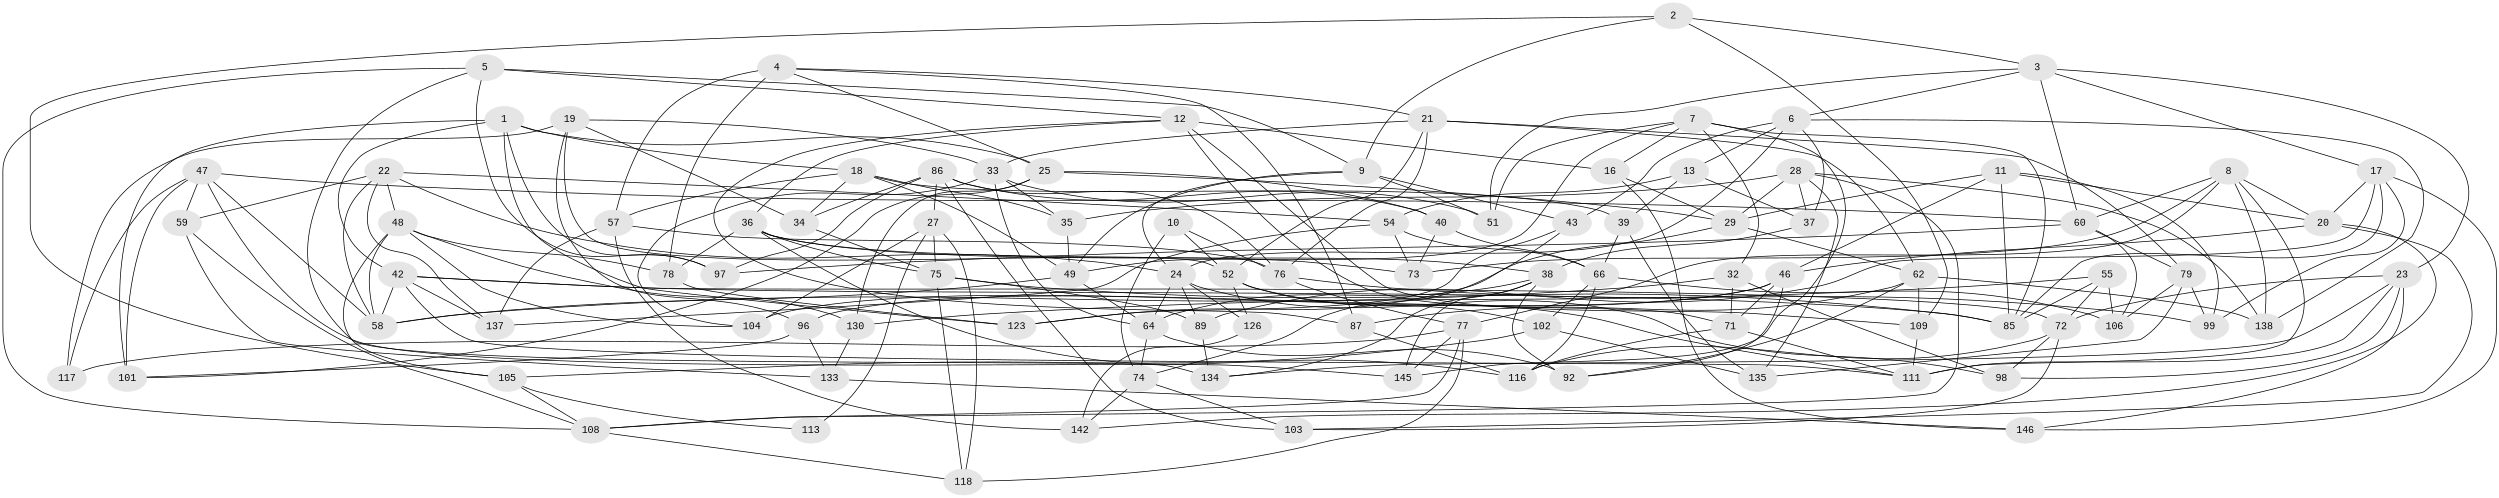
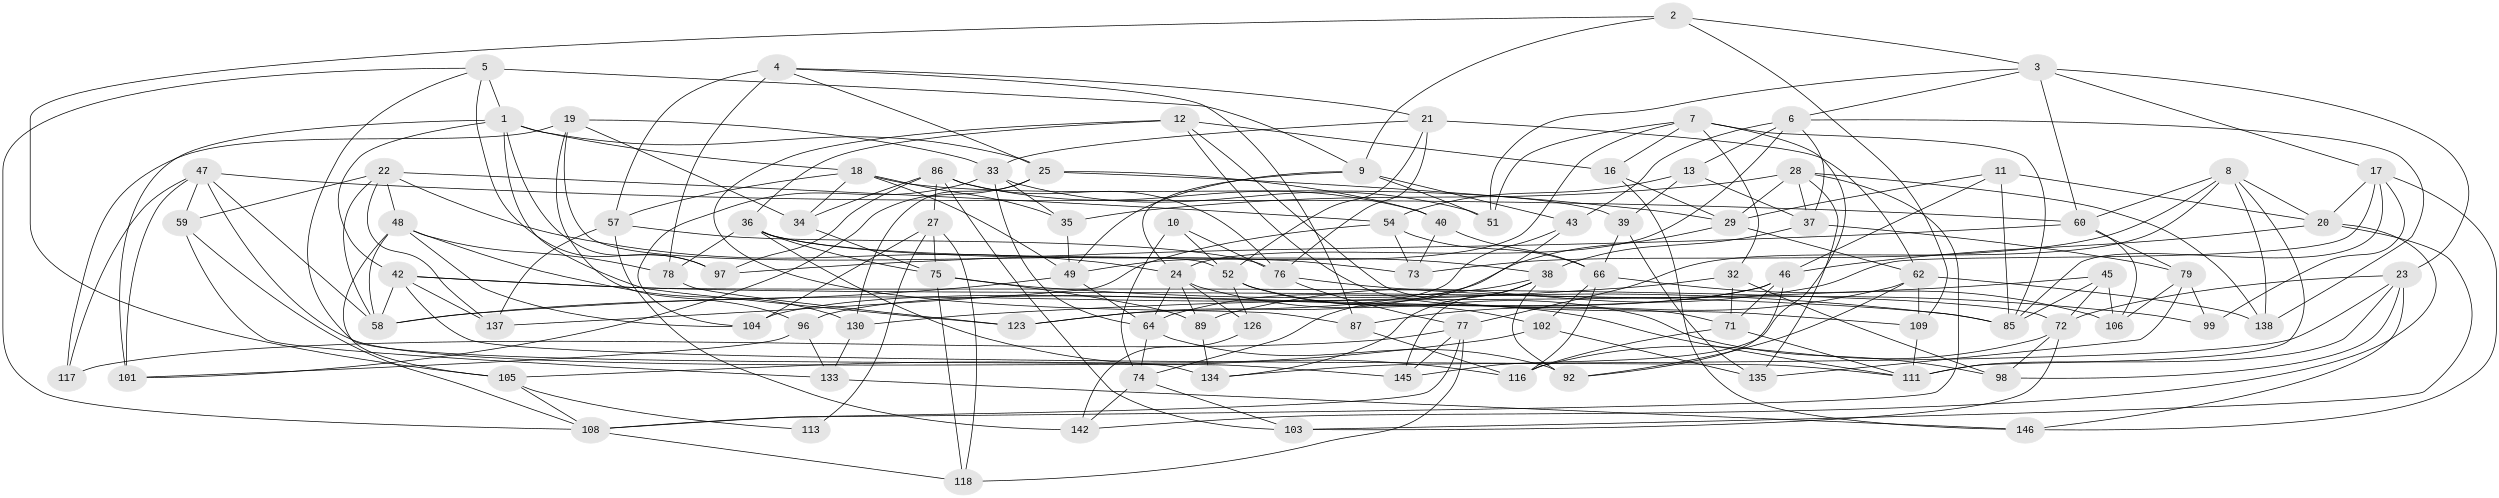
edge "5" -- "12": now "5" -- "1"
edge "21" -- "79": now "37" -- "79"
edge "11" -- "99": removed
node "55": label "55" -> "45"
